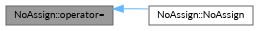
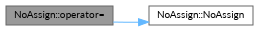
edge "NoAssign::NoAssign" -> "NoAssign::operator=": reversed
